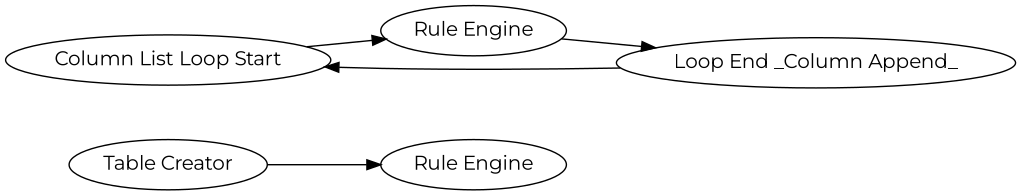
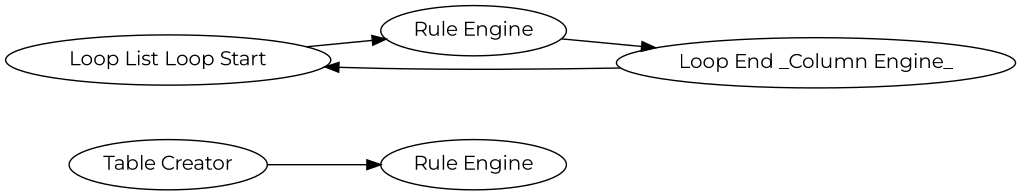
node "Column List Loop Start": label "Column List Loop Start" -> "Loop List Loop Start"
node "Loop End _Column Append_": label "Loop End _Column Append_" -> "Loop End _Column Engine_"
